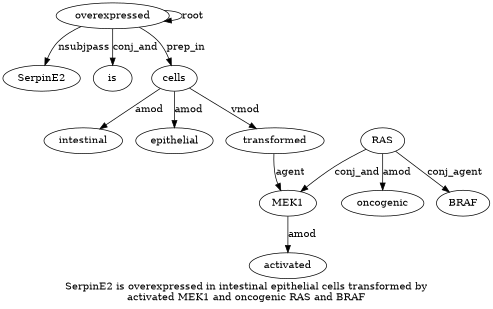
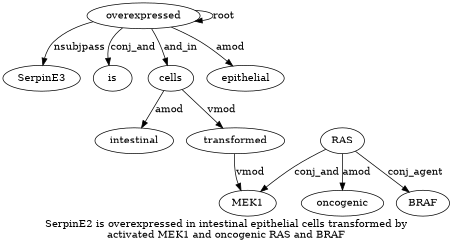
edge "overexpressed" -> "cells": label "prep_in" -> "and_in"
node "SerpinE2": label "SerpinE2" -> "SerpinE3"
edge "cells" -> "epithelial": now "overexpressed" -> "epithelial"
edge "transformed" -> "MEK1": label "agent" -> "vmod"
node "activated": removed
